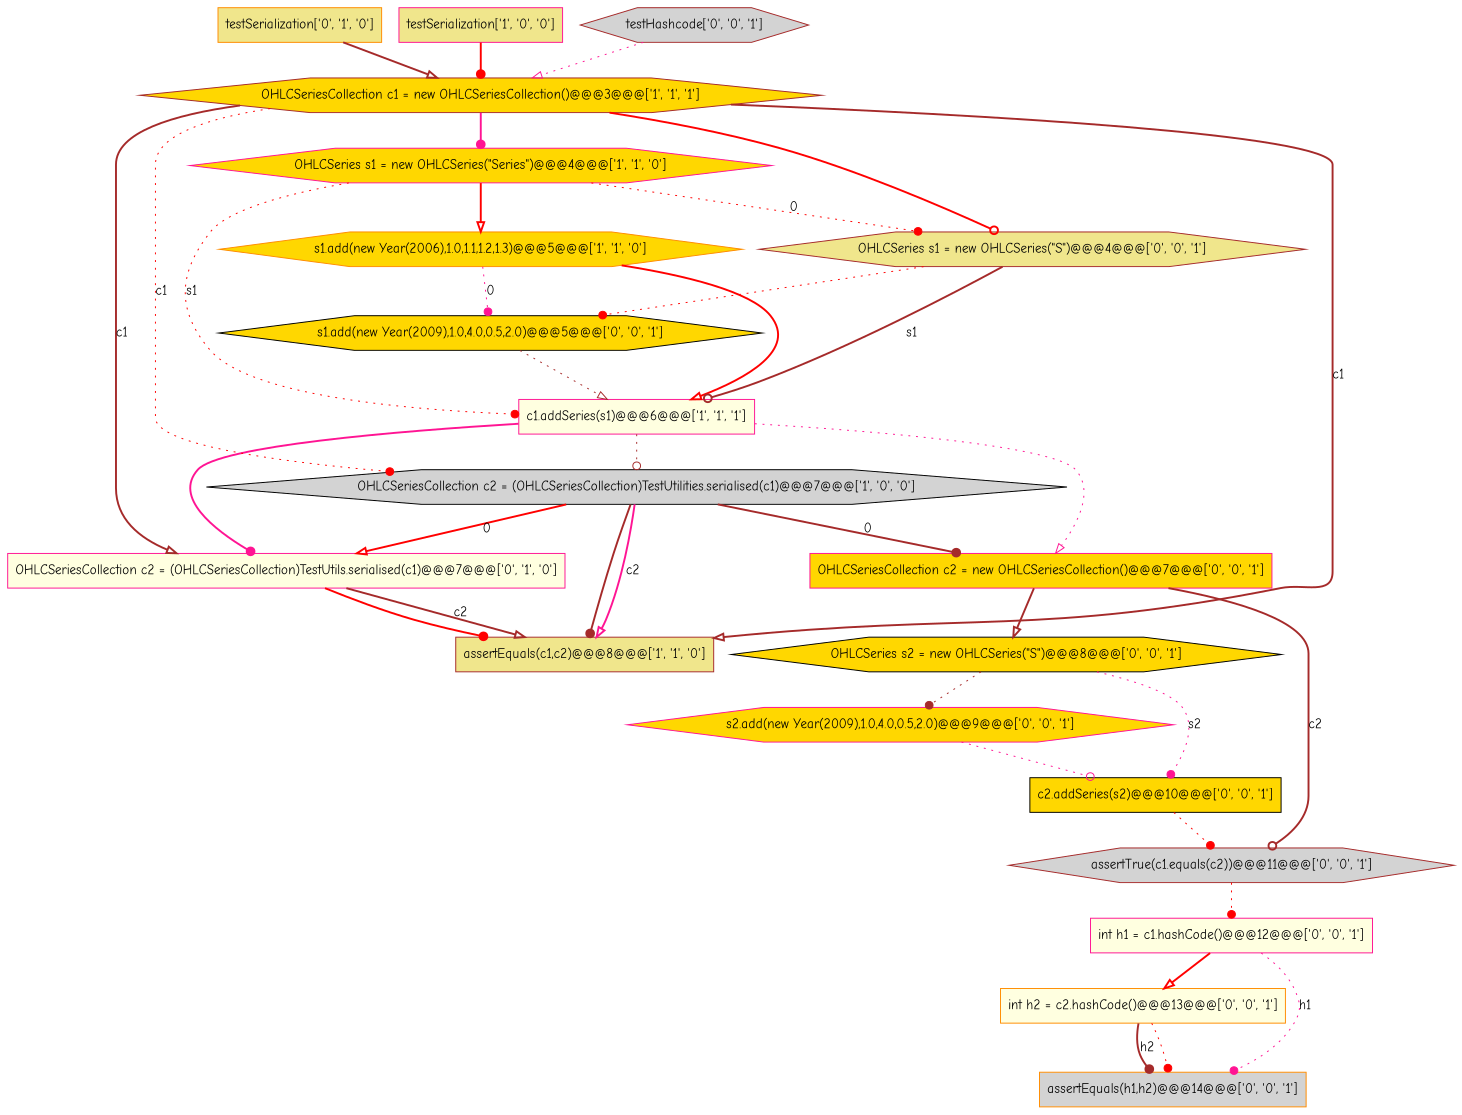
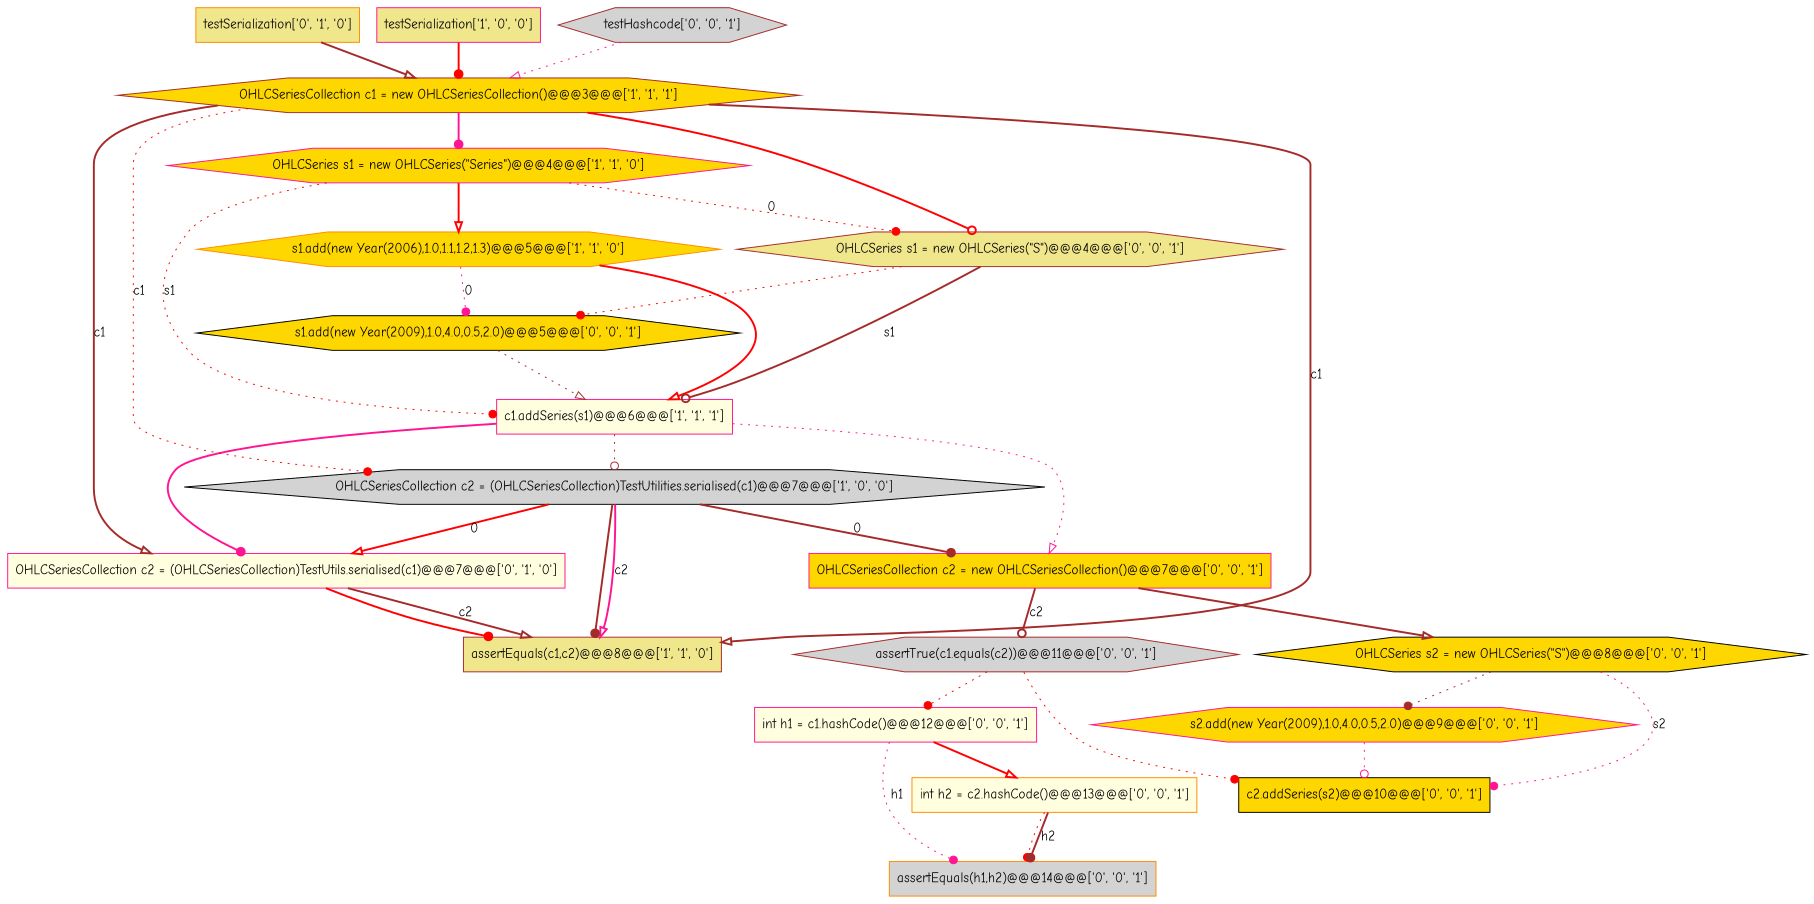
edge "c2.addSeries(s2)@@@10@@@['0', '0', '1']" -> "assertTrue(c1.equals(c2))@@@11@@@['0', '0', '1']": reversed
